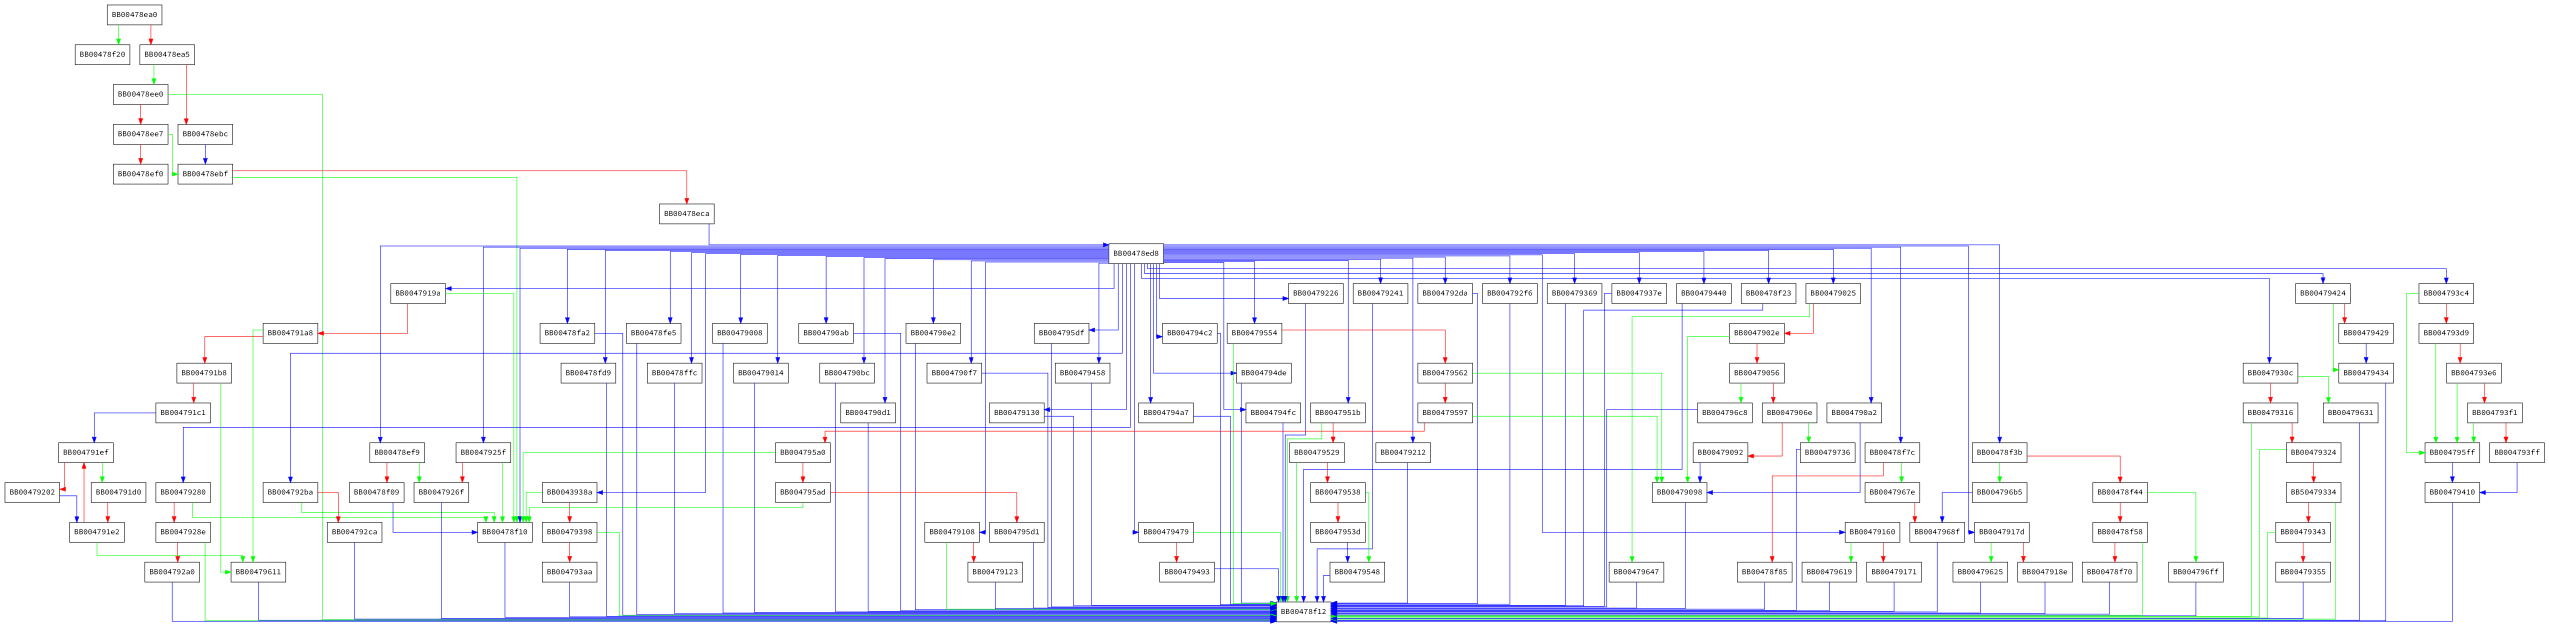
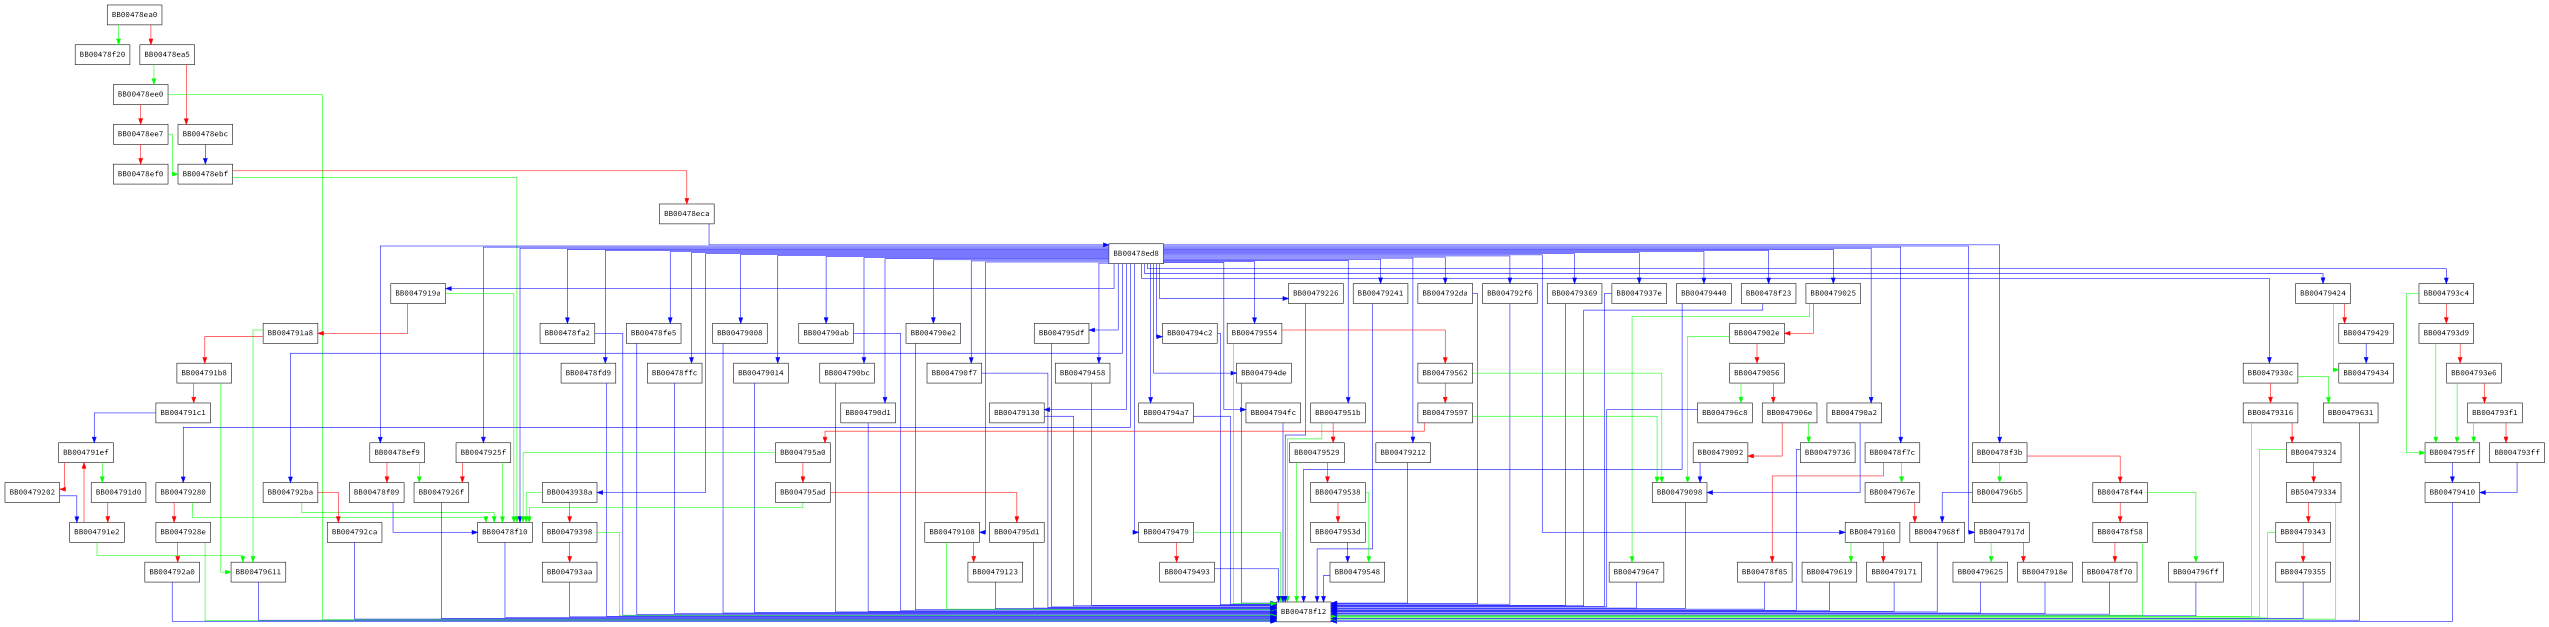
edge "BB00479434" -> "BB00478f12": removed
